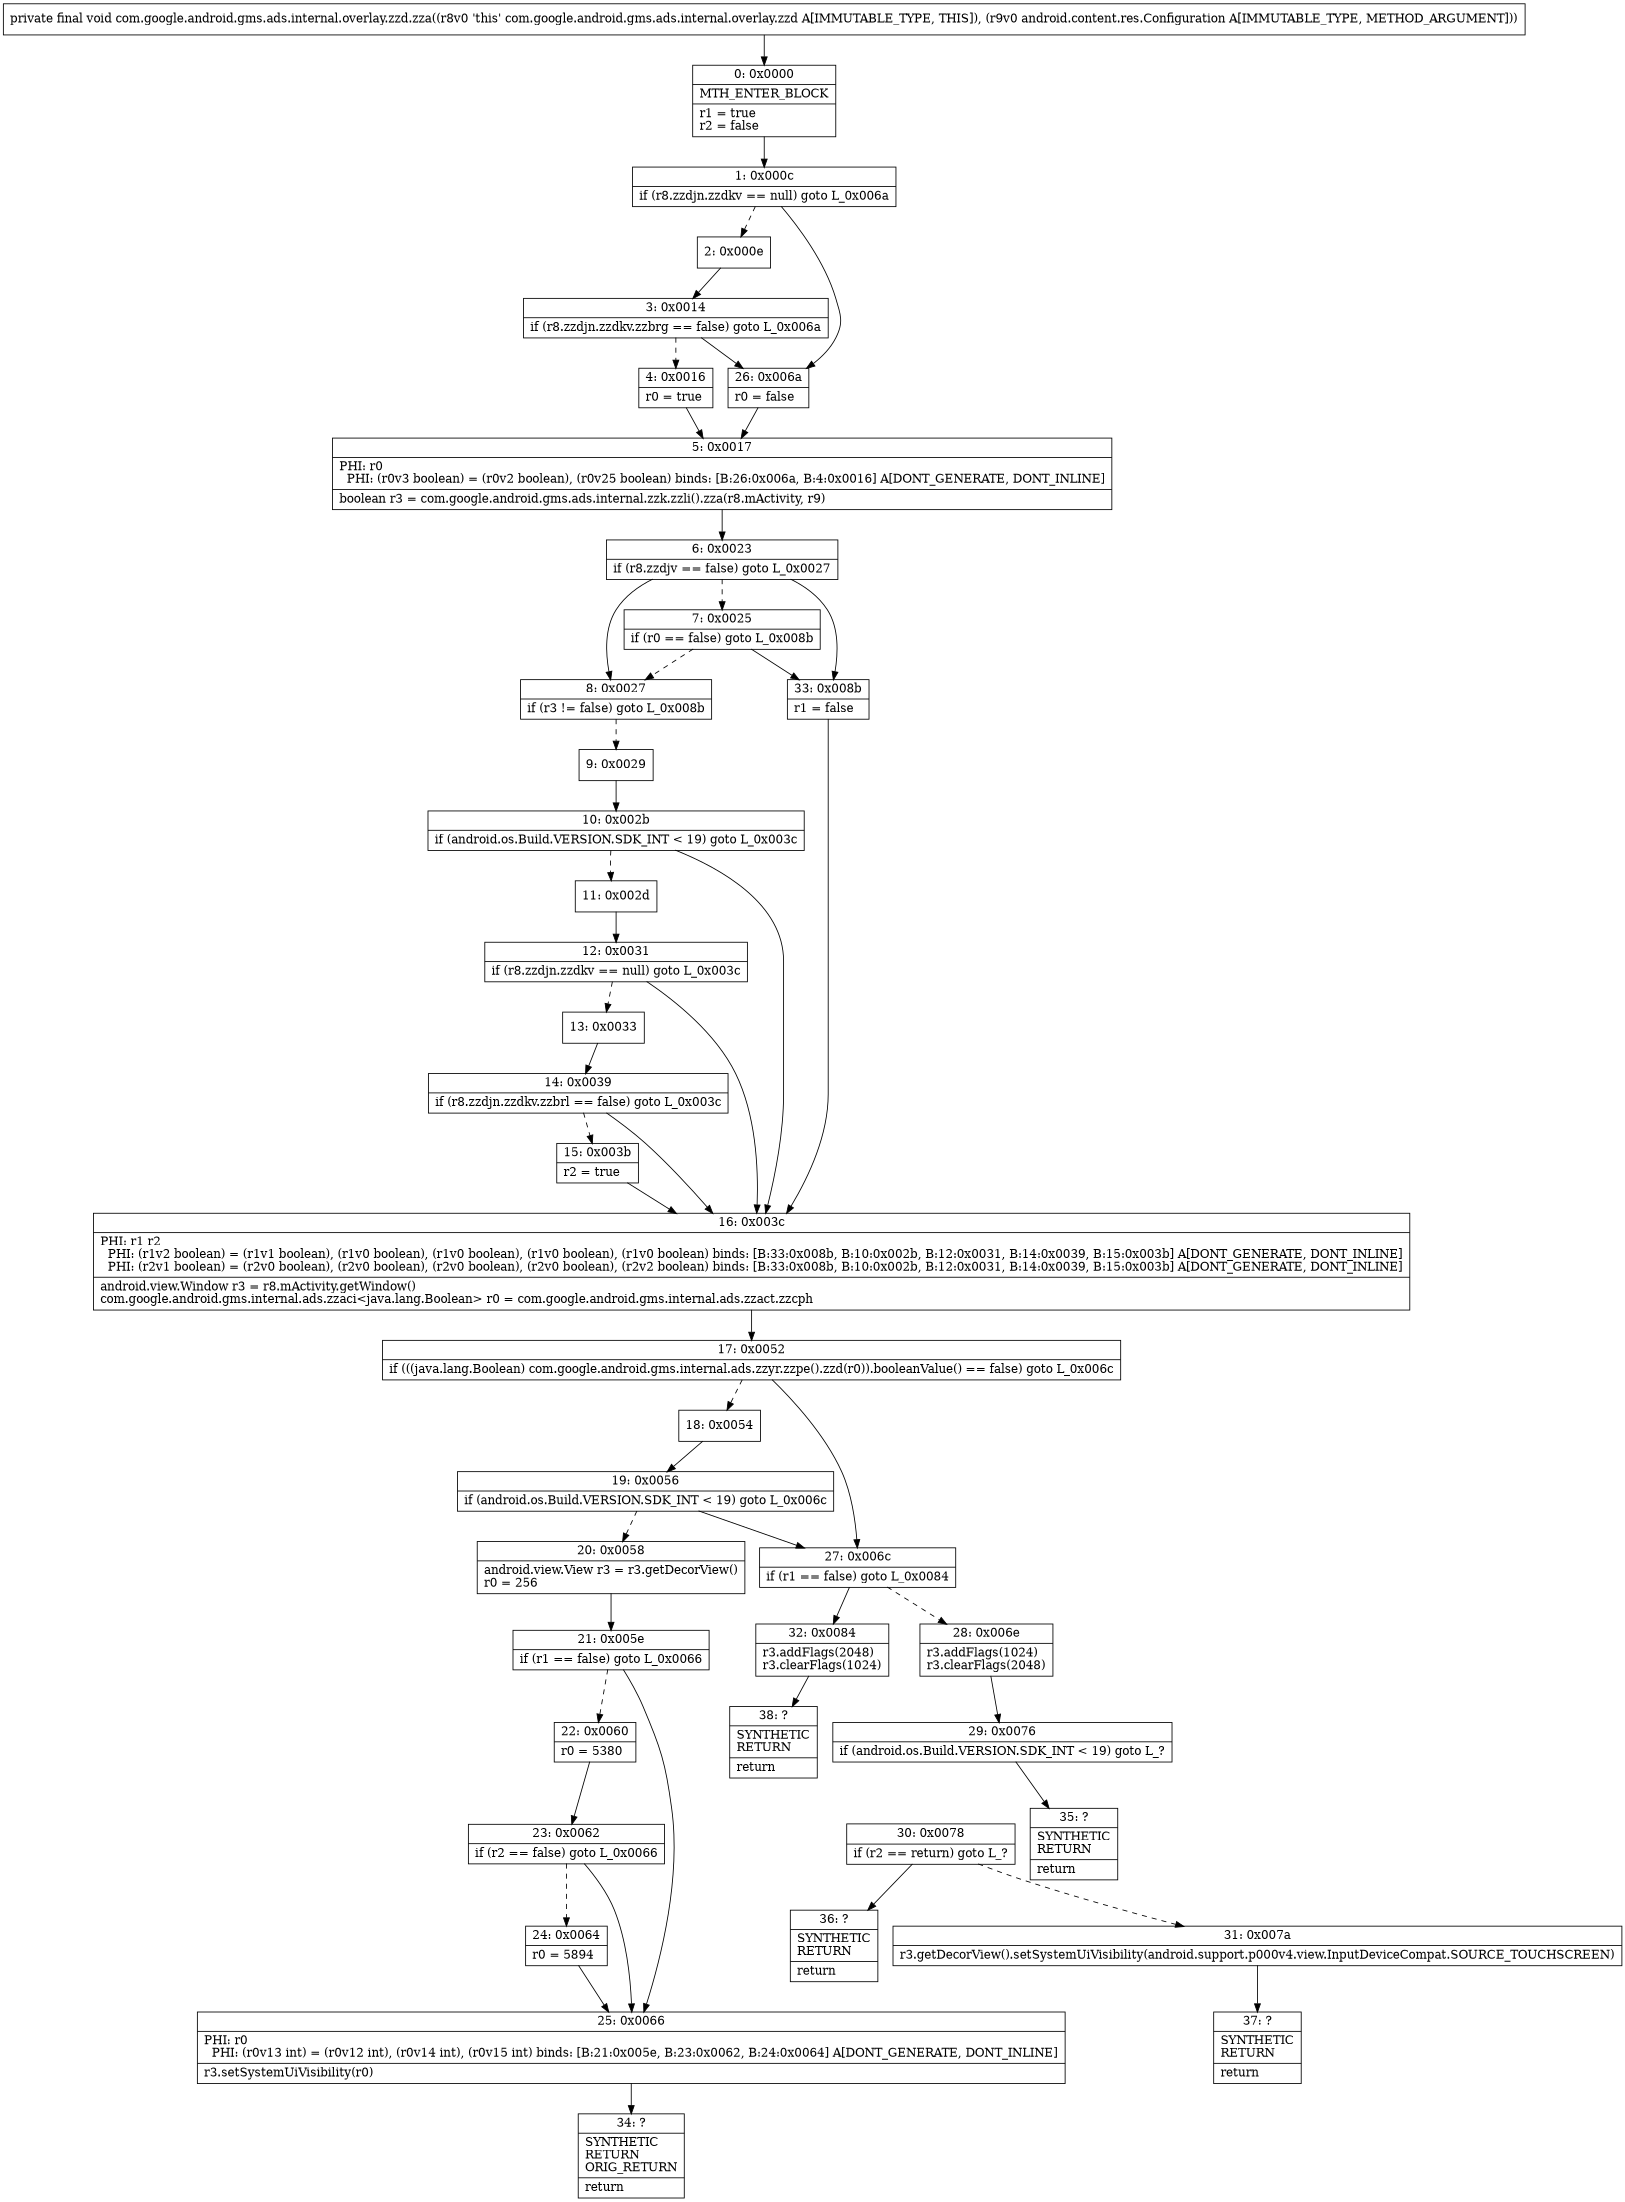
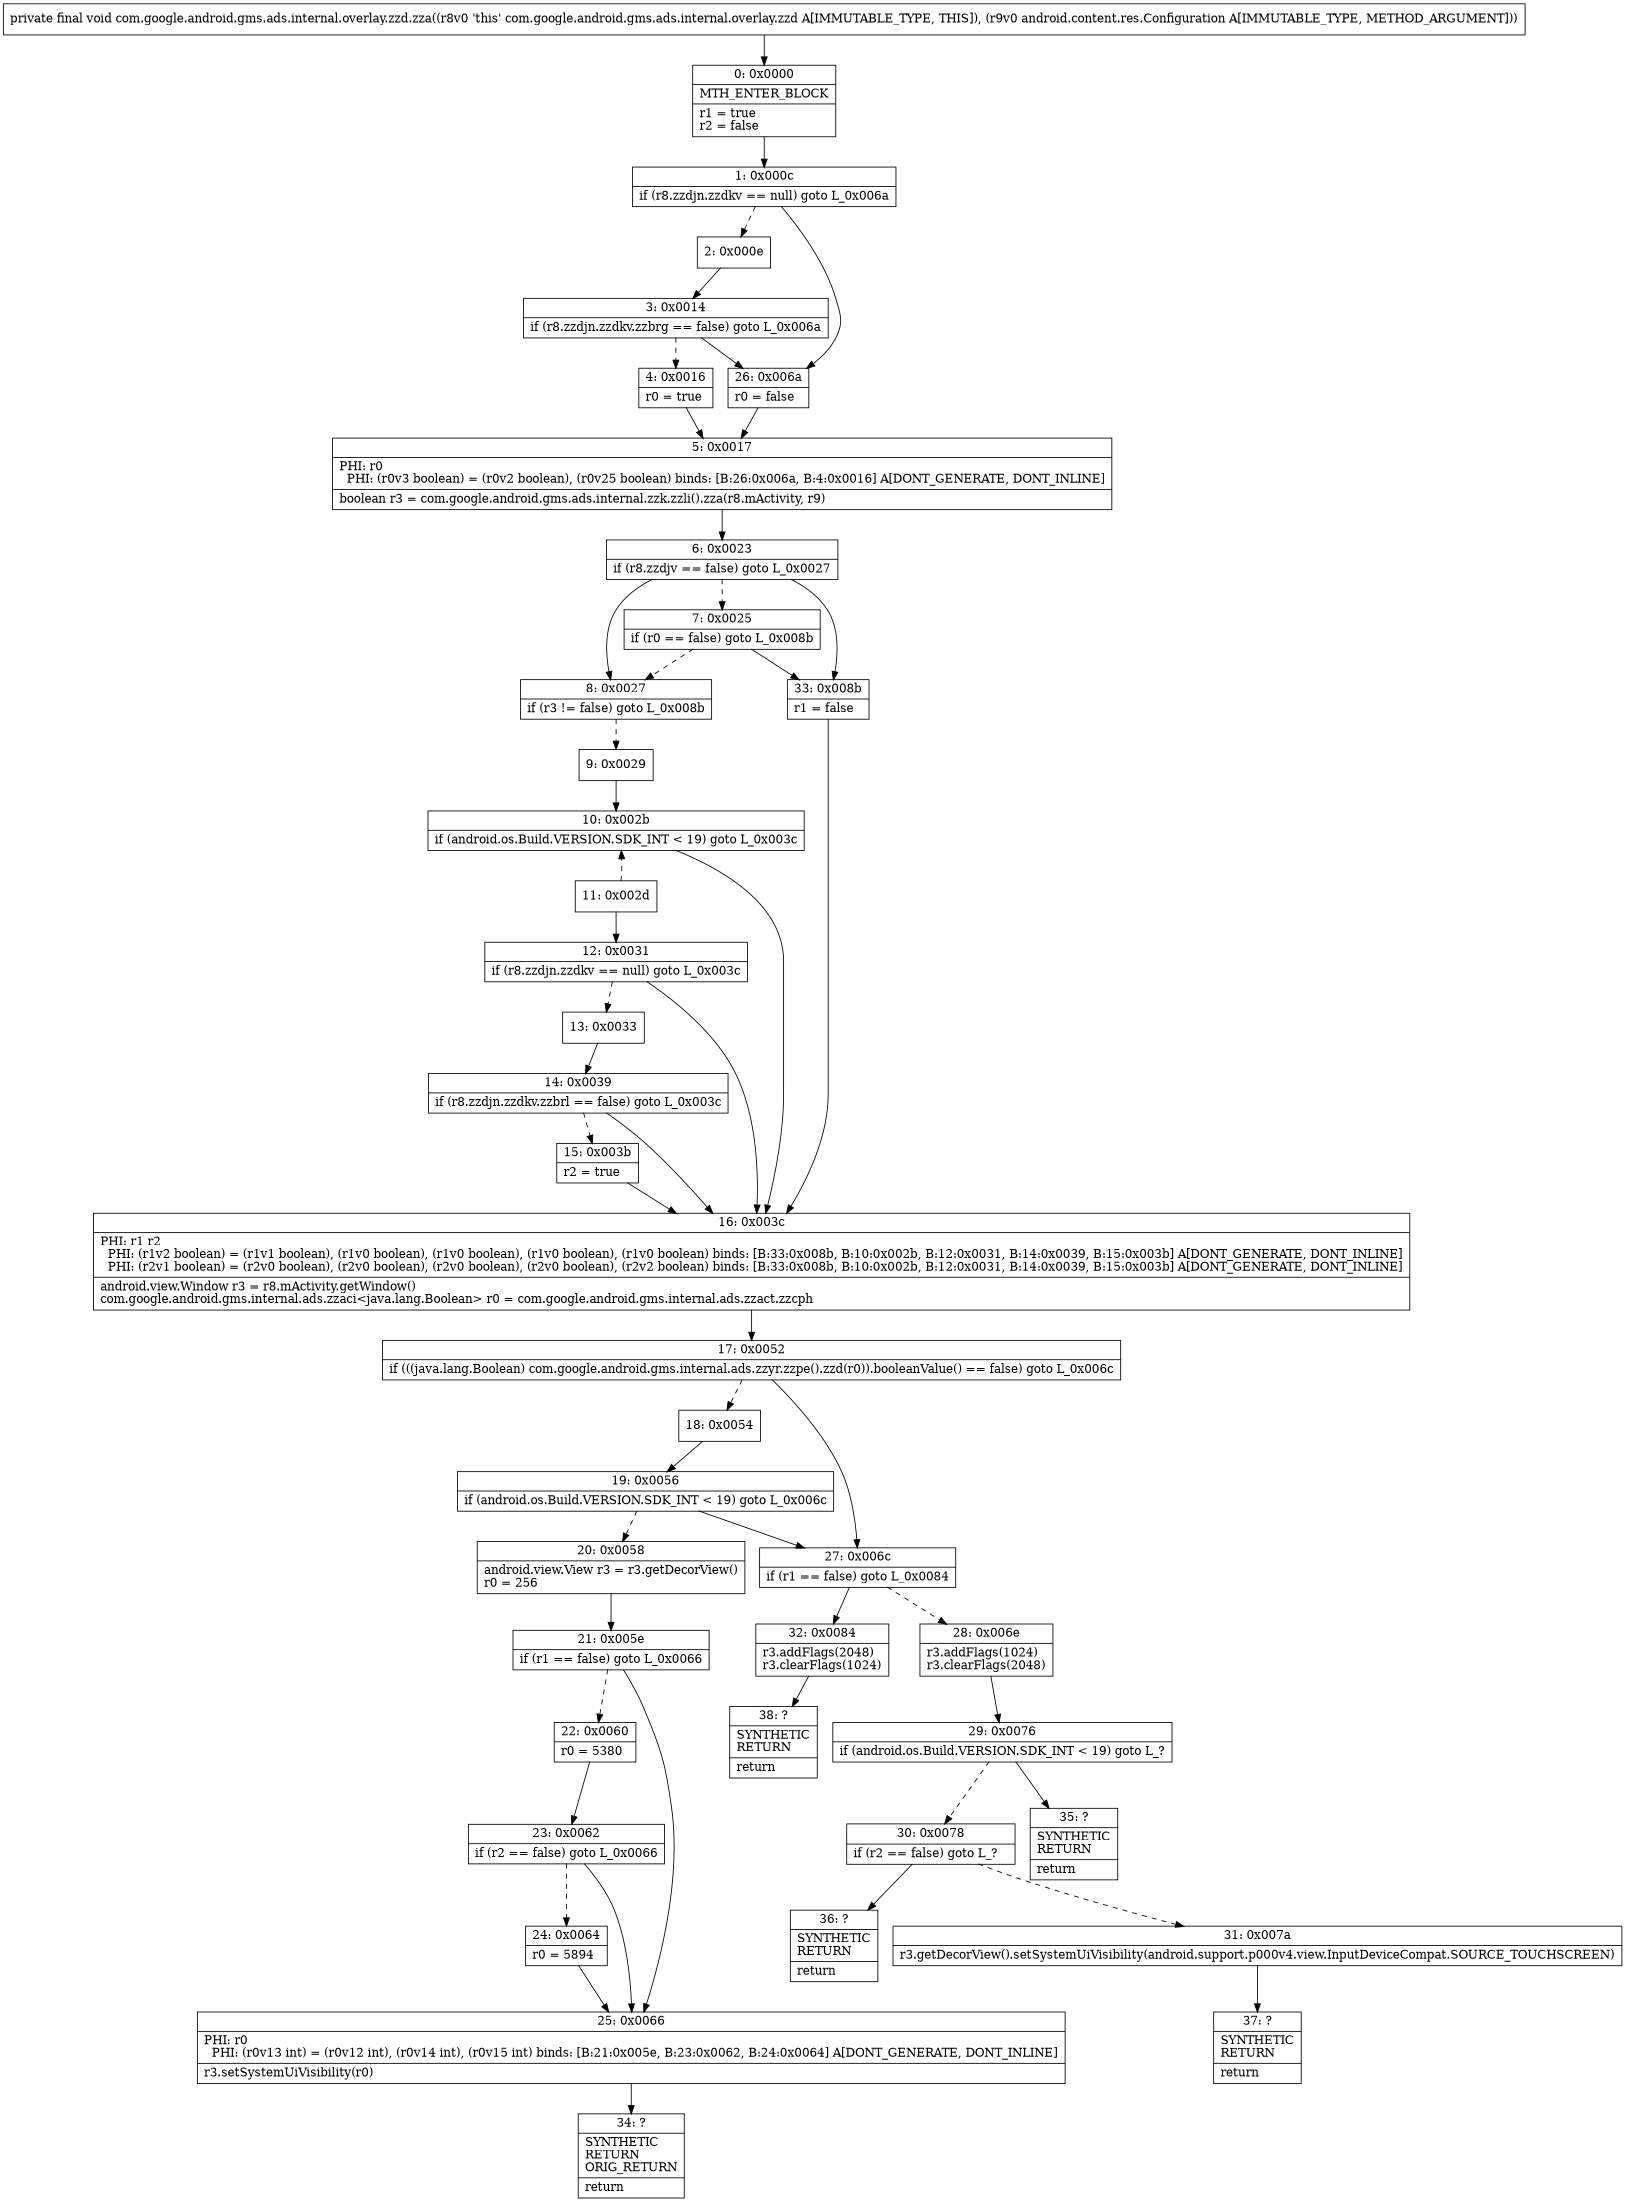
edge "10: 0x002b" -> "11: 0x002d": reversed
edge "29: 0x0076" -> "30: 0x0078": added
node "30: 0x0078": text "if (r2 == return) goto L_?" -> "if (r2 == false) goto L_?"
